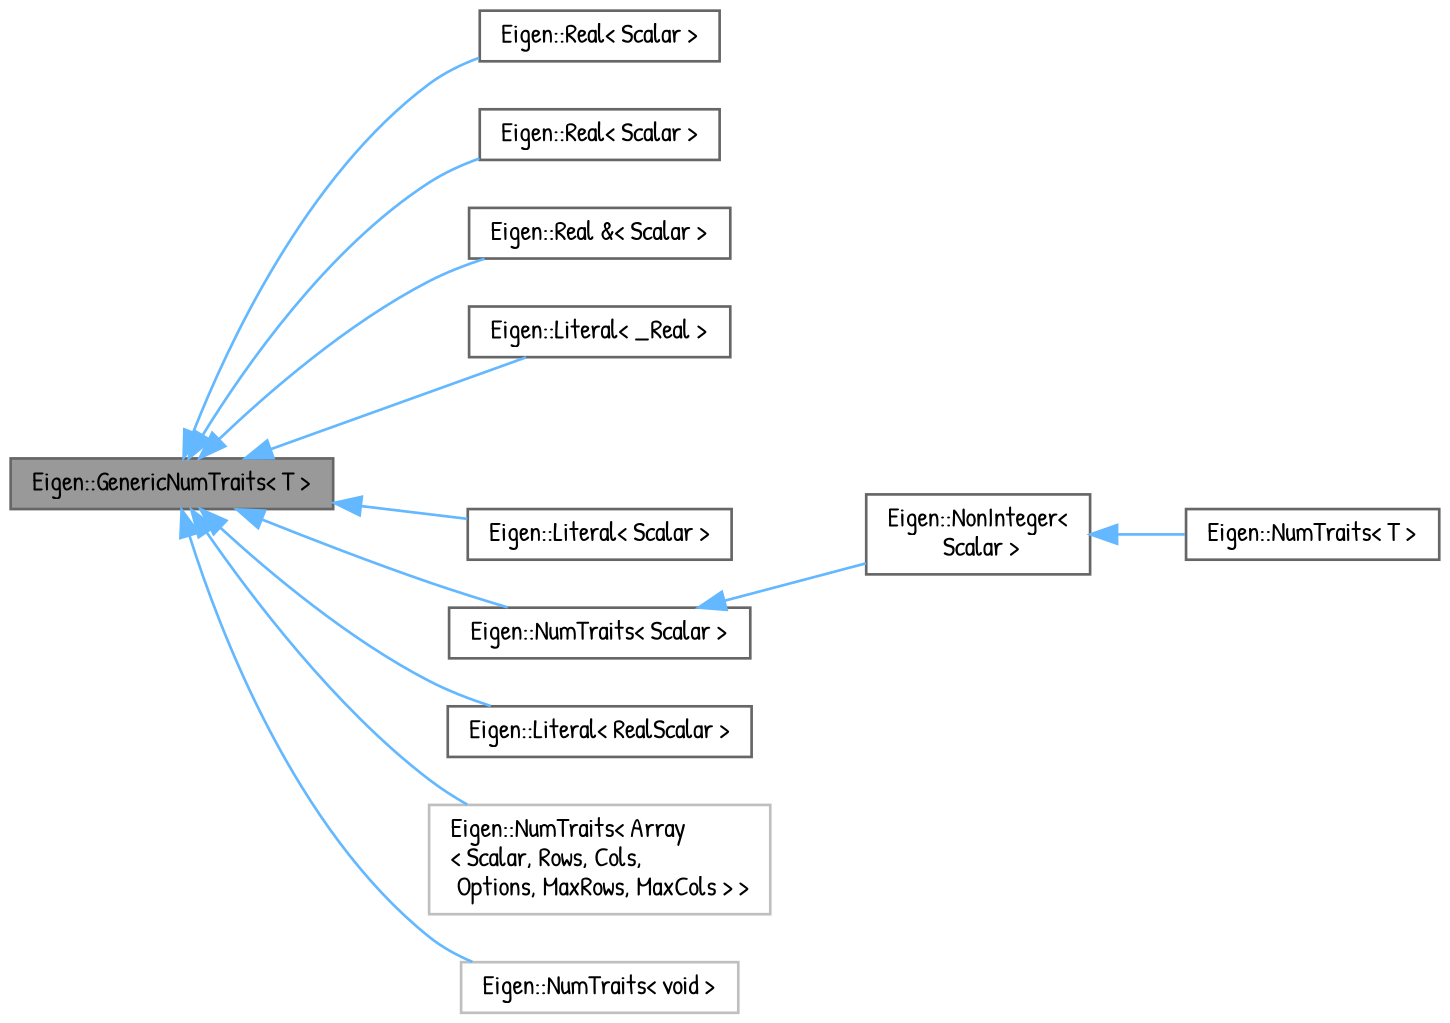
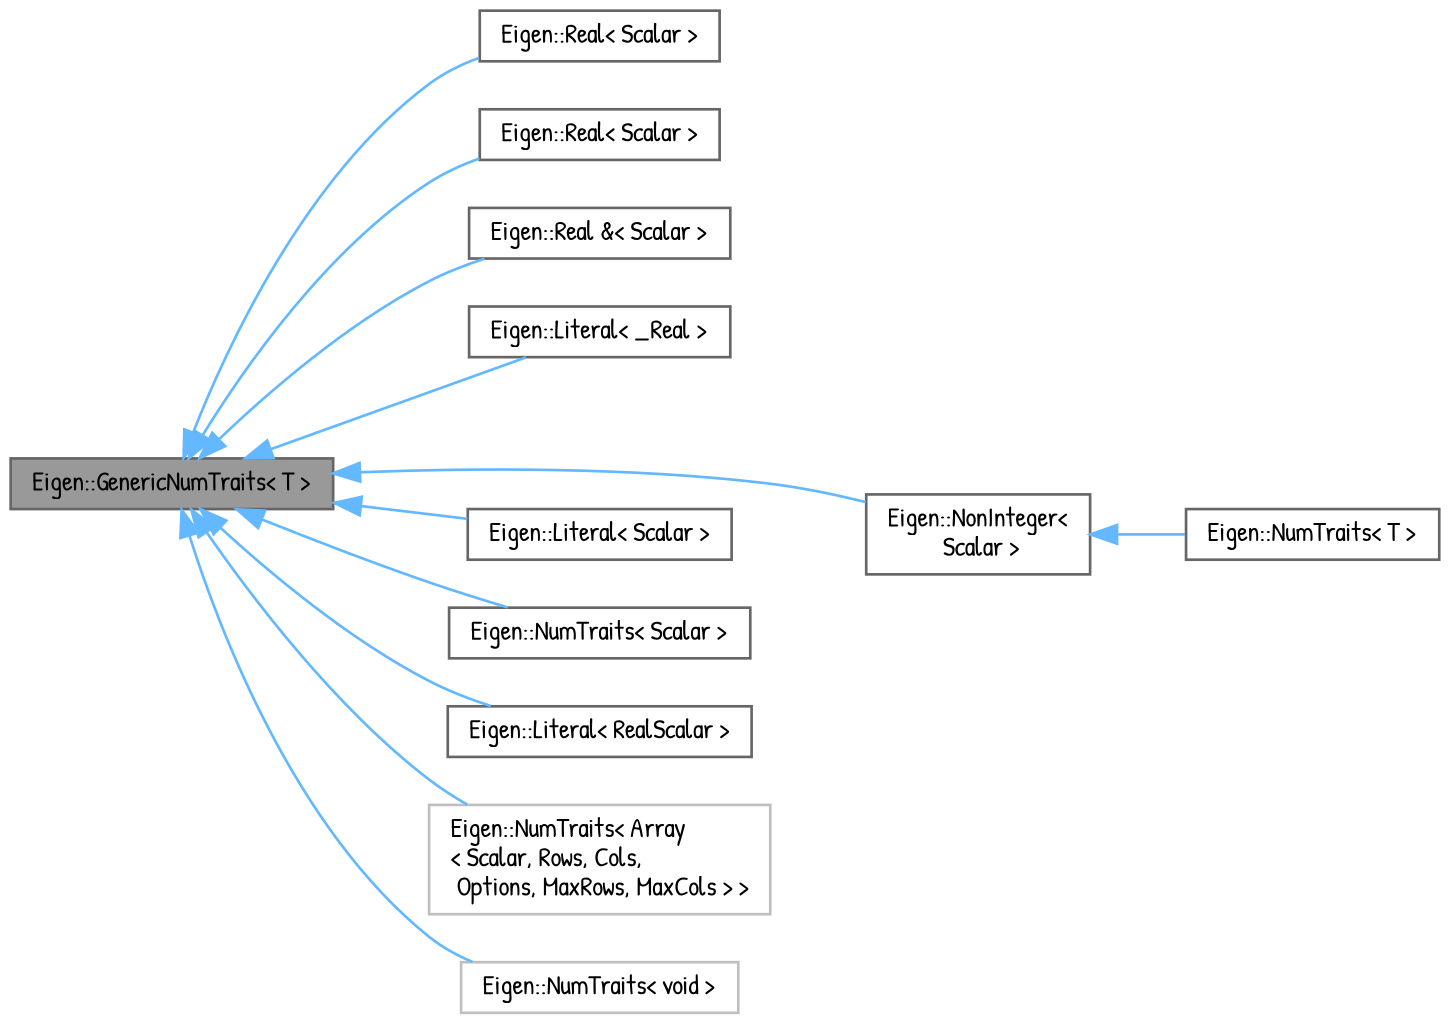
edge "Eigen::NonInteger< Scalar >" -> "Eigen::NumTraits< Scalar >": now "Eigen::NonInteger< Scalar >" -> "Eigen::GenericNumTraits< T >"
